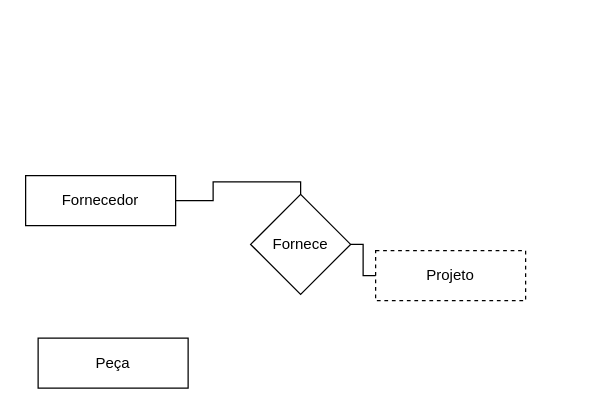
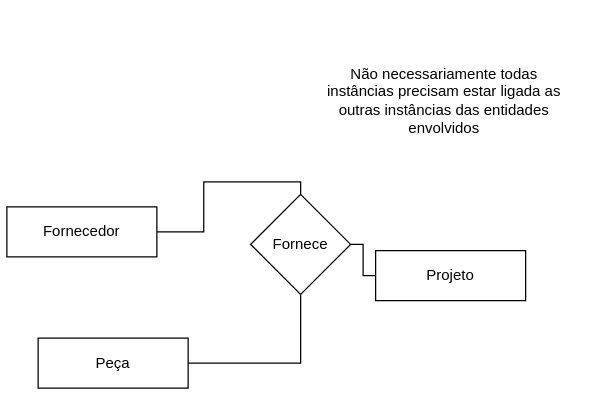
node "Não necessariamente todas instâncias precisam estar ligada as outras instâncias das entidades envolvidos": added
node "Fornecedor": moved (101, 201) -> (82, 232)
node "Projeto": style dashed -> solid
edge "Fornece" -- "Peça": added
